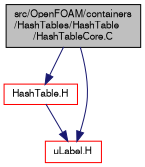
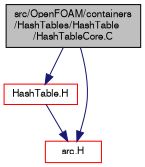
node "uLabel.H": label "uLabel.H" -> "src.H"
